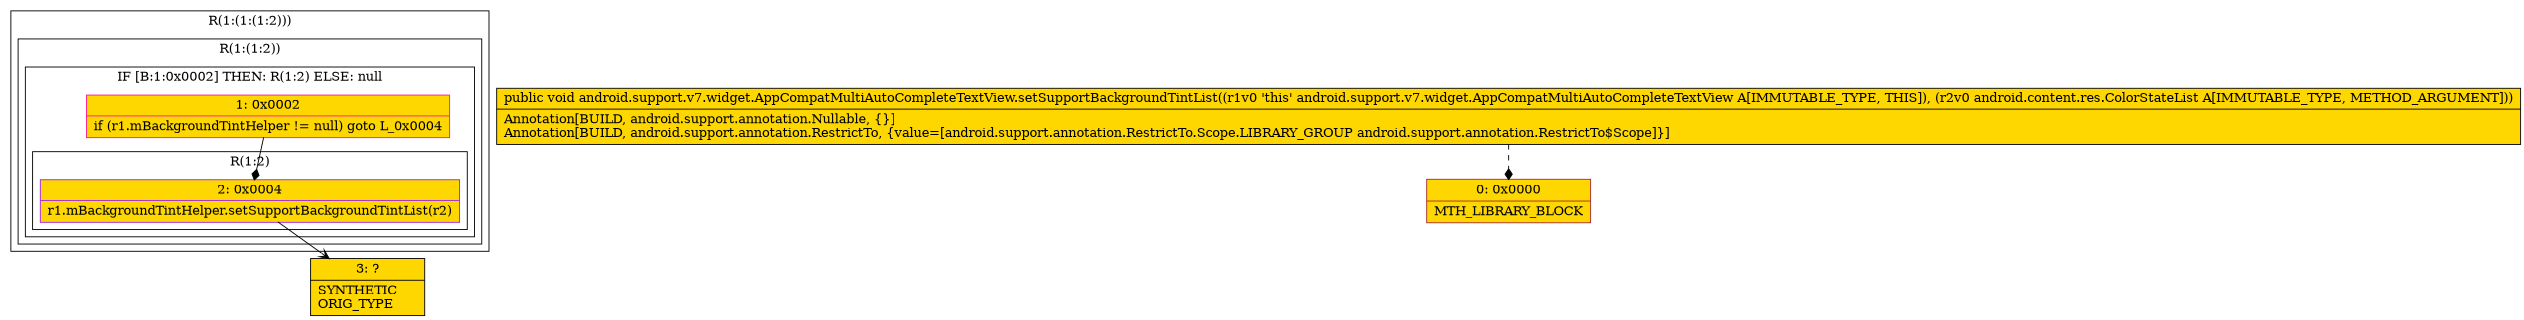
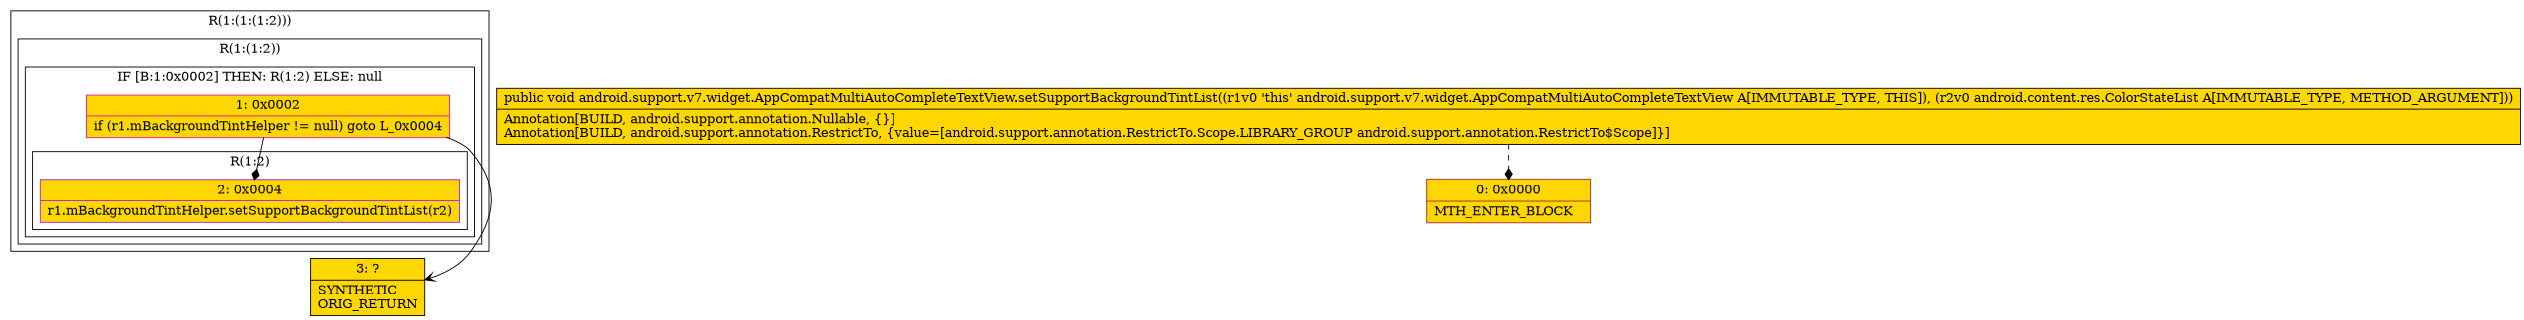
node "0: 0x0000": text "MTH_LIBRARY_BLOCK" -> "MTH_ENTER_BLOCK"
edge "2: 0x0004" -> "3: ?": now "1: 0x0002" -> "3: ?"
node "3: ?": text "ORIG_TYPE" -> "ORIG_RETURN"
